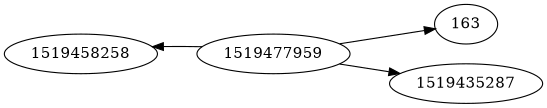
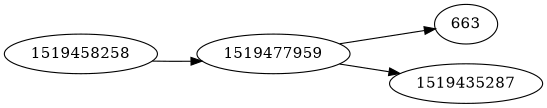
node "163": label "163" -> "663"
edge "1519477959" -> "1519458258": reversed
